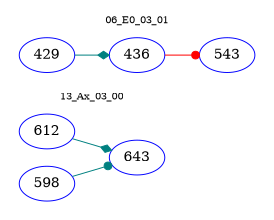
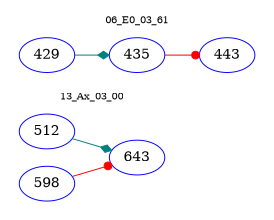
cluster "06_E0_03_01": label "06_E0_03_01" -> "06_E0_03_61"
node "436": label "436" -> "435"
node "543": label "543" -> "443"
node "612": label "612" -> "512"
edge "598" -> "643": color teal -> red
